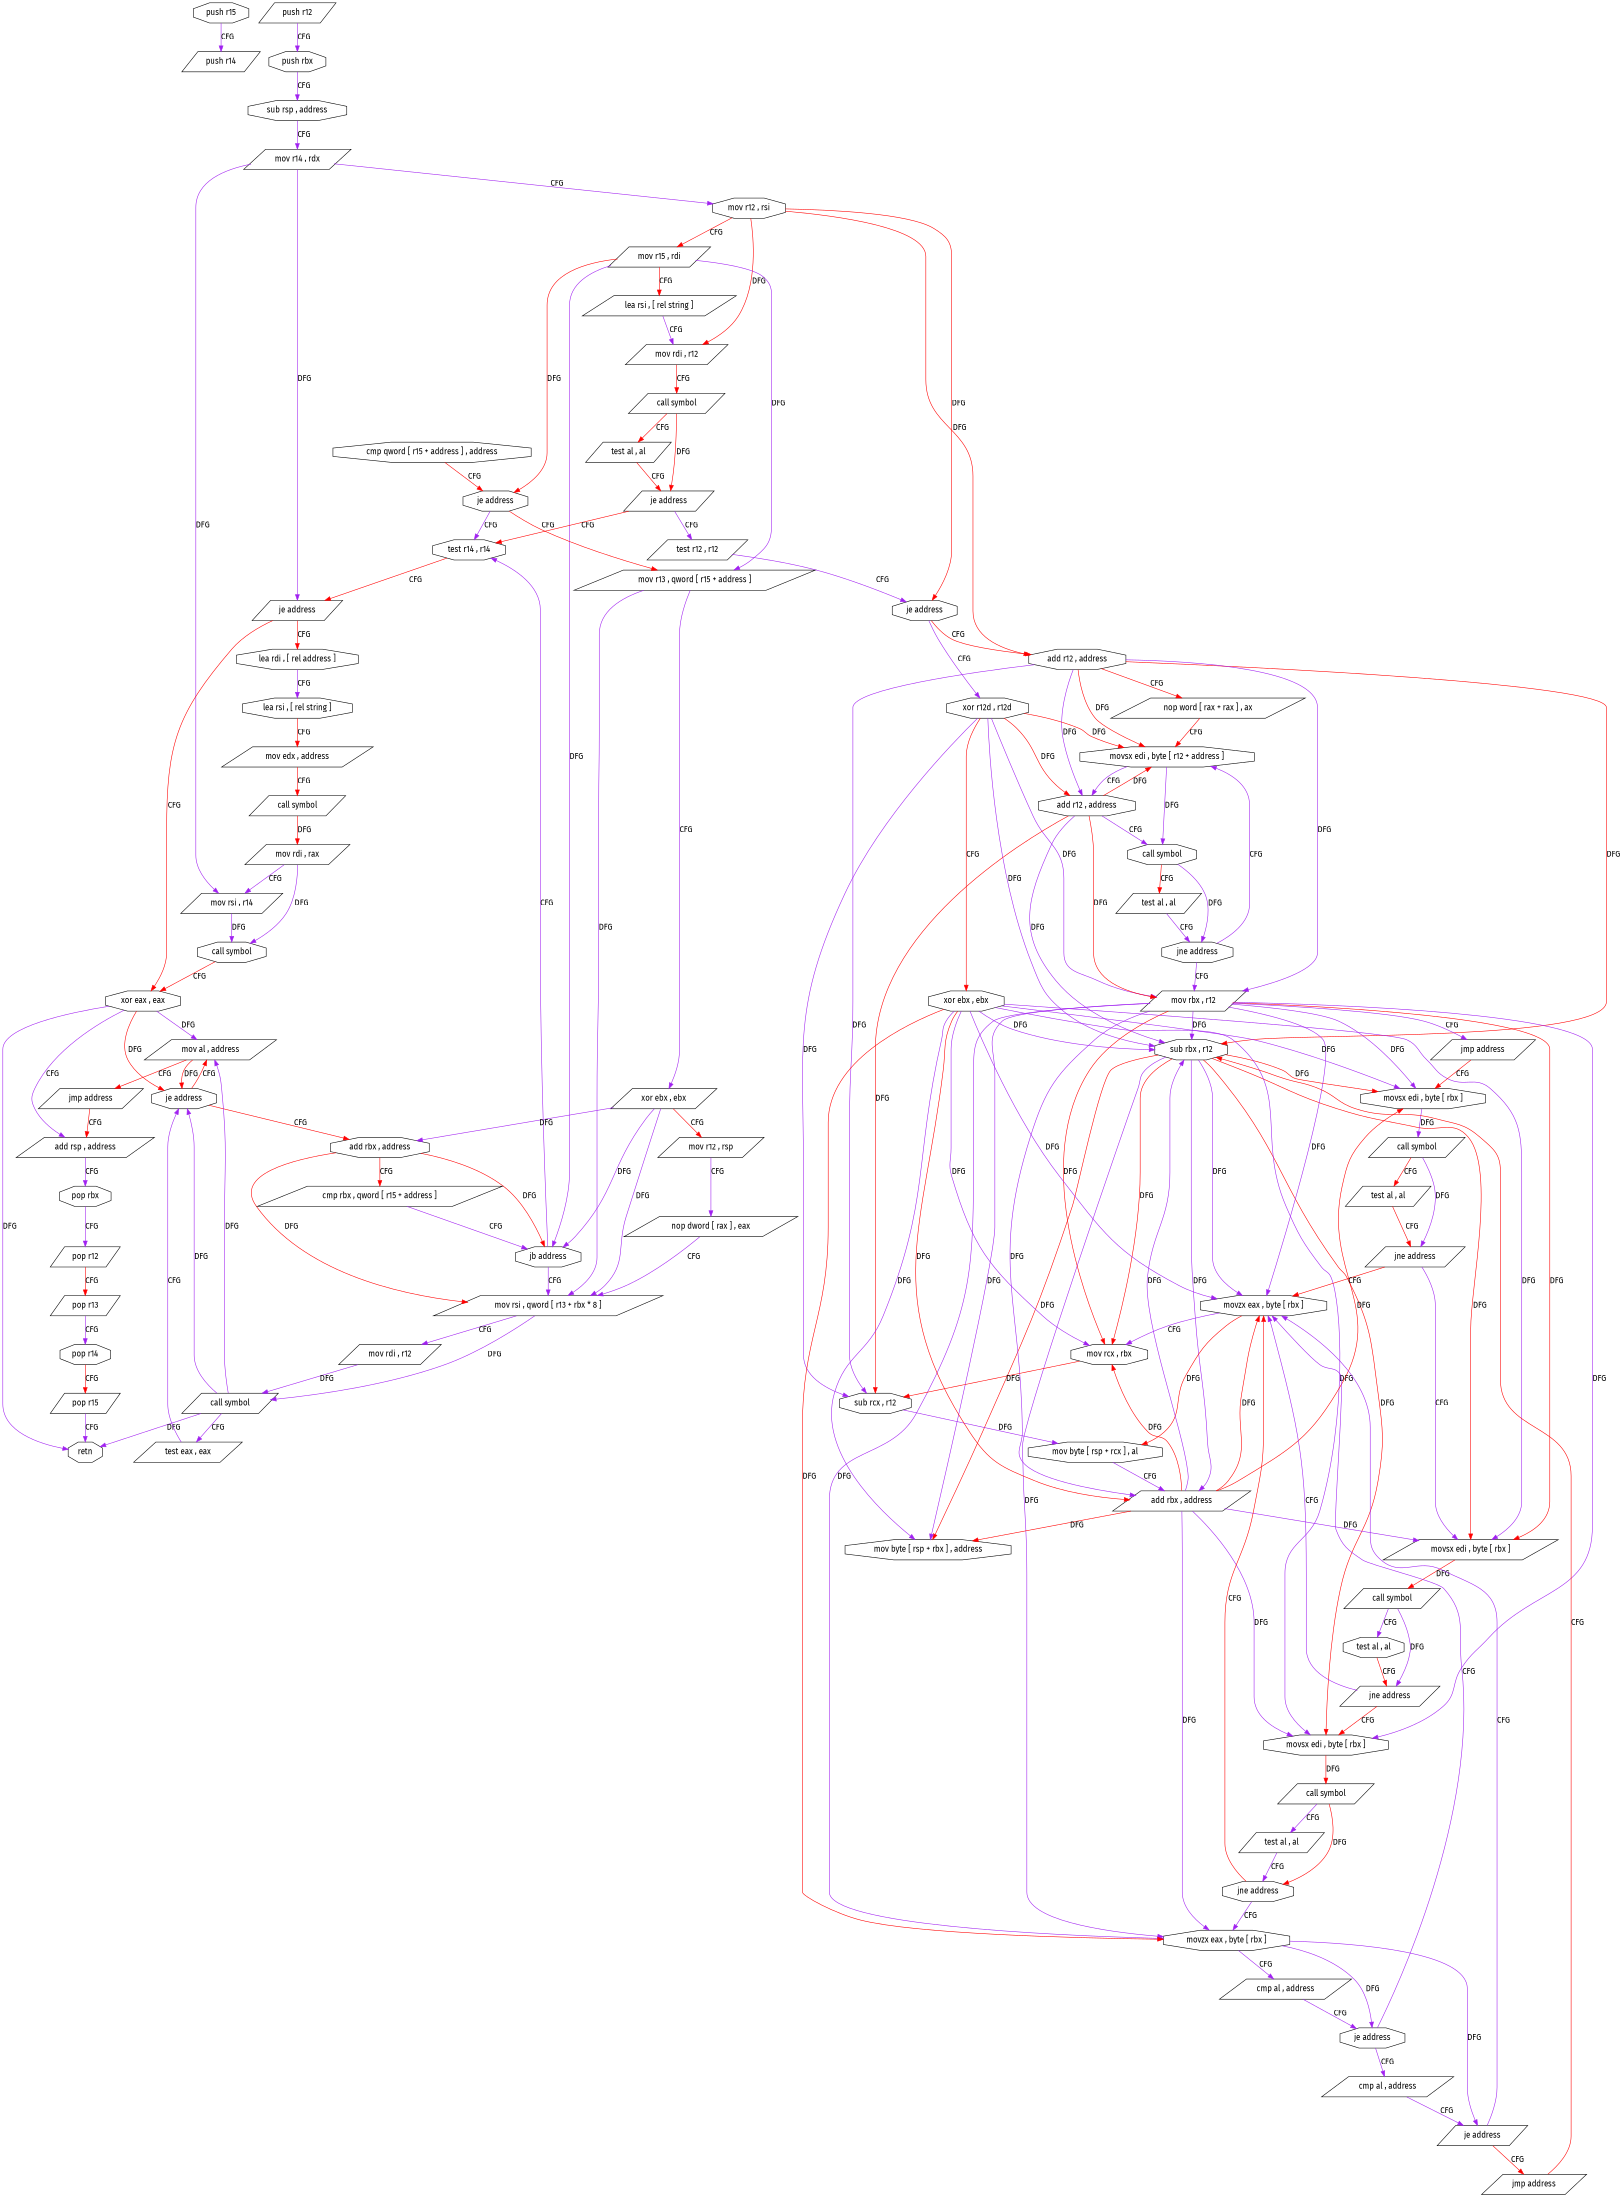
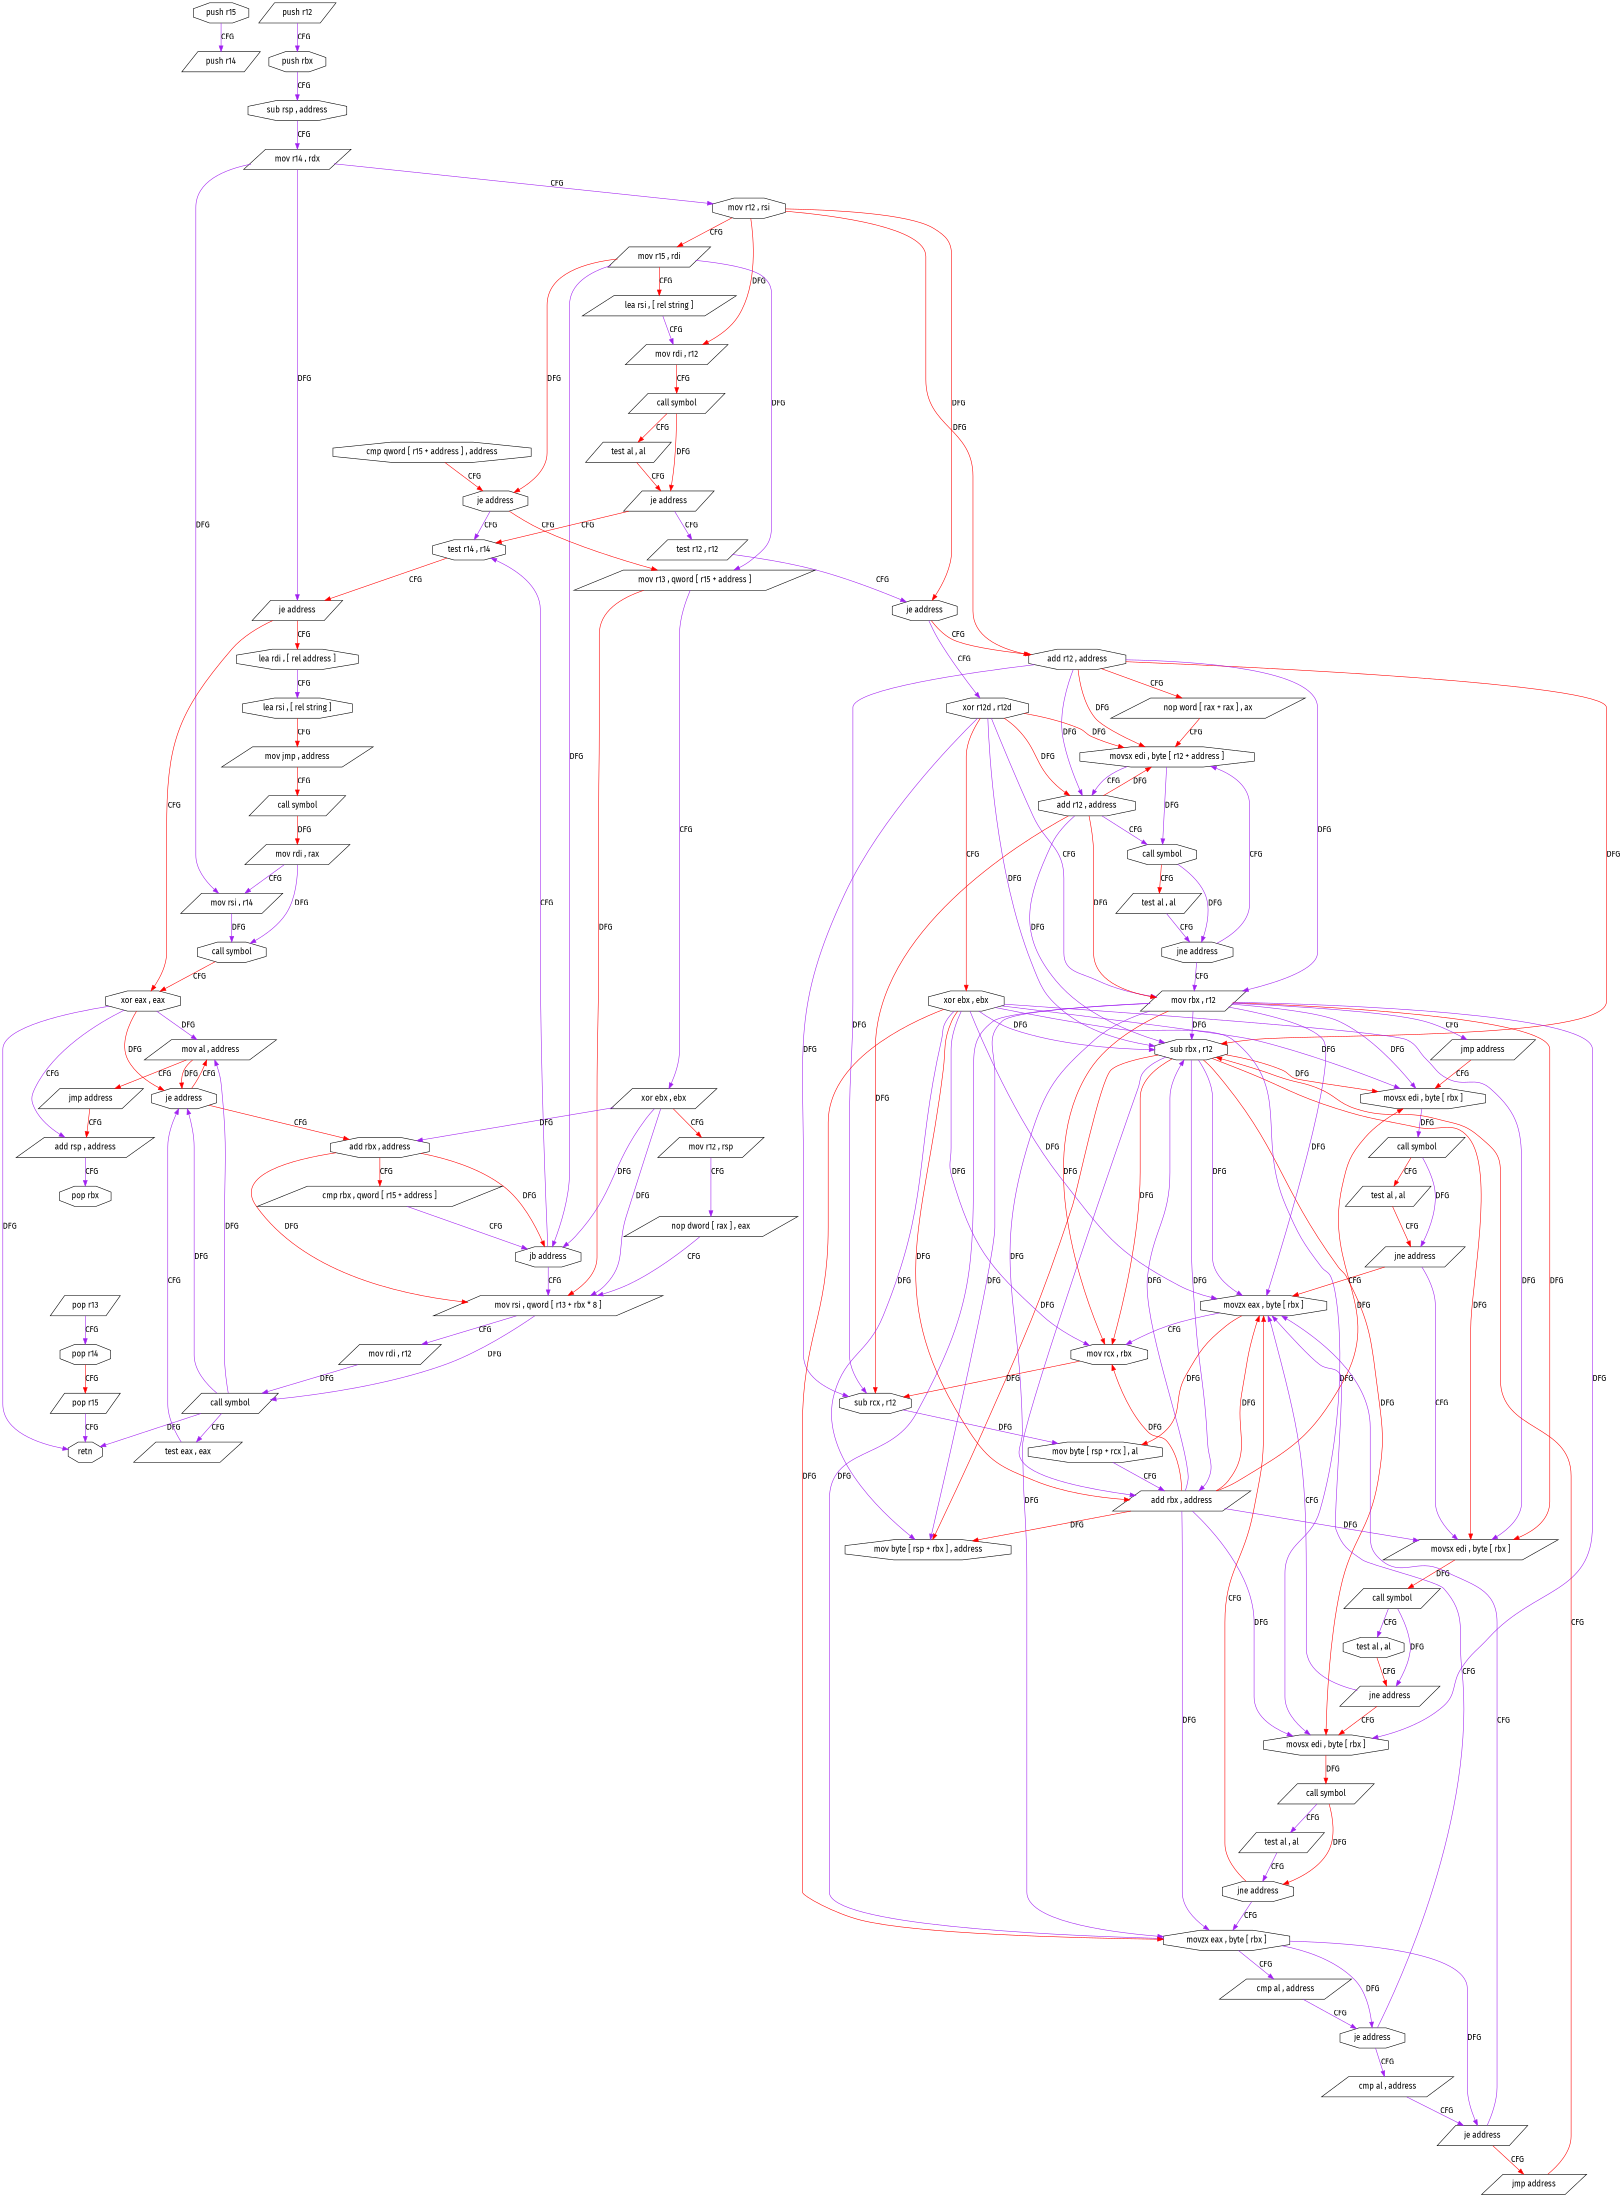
node "mov edx , address": label "mov edx , address" -> "mov jmp , address"
edge "xor r12d , r12d" -> "mov rbx , r12": label "DFG" -> "CFG"
edge "mov r13 , qword [ r15 + address ]" -> "mov rsi , qword [ r13 + rbx * 8 ]": color purple -> red
node "pop r12": removed
